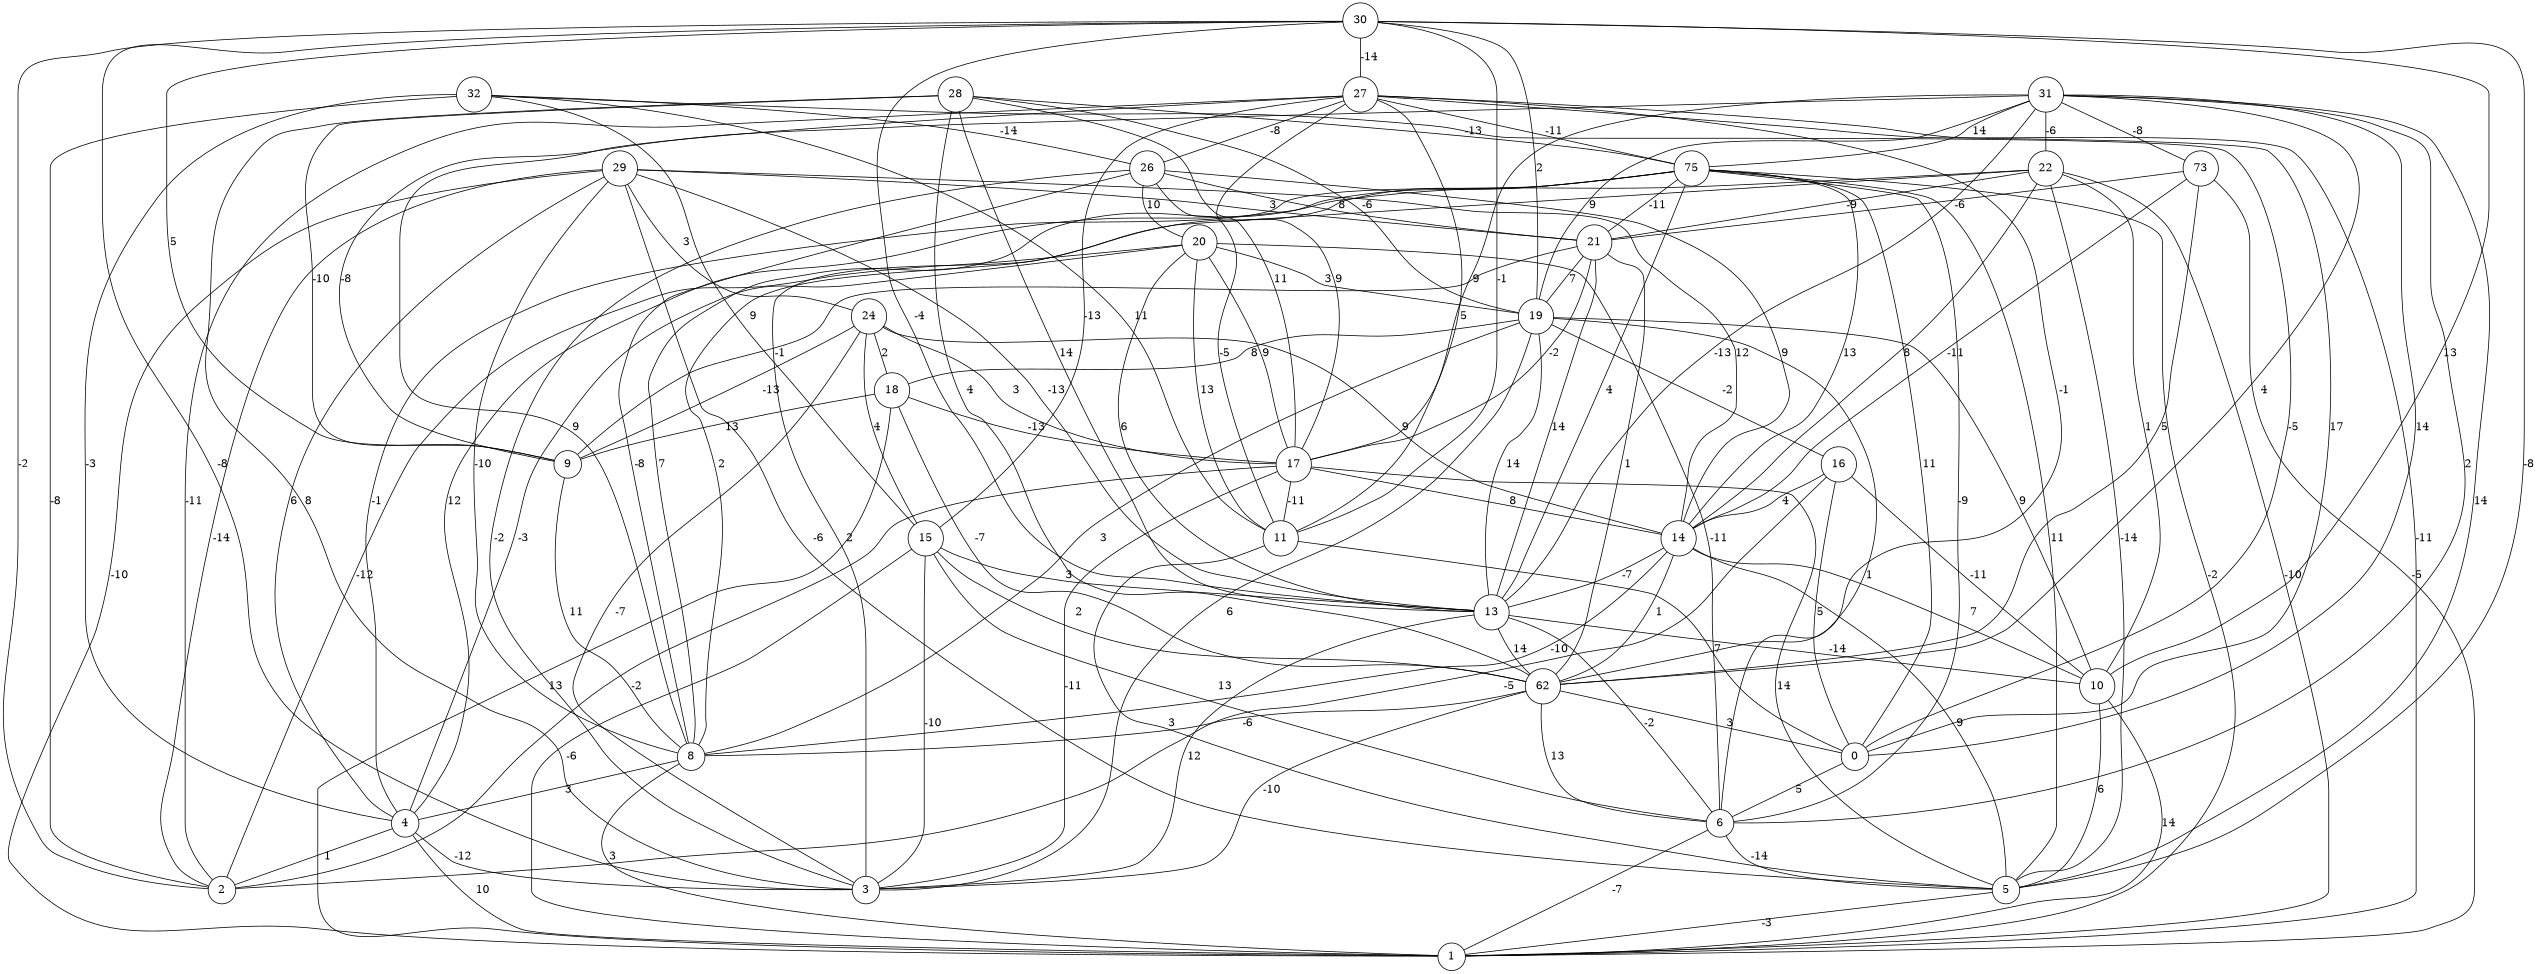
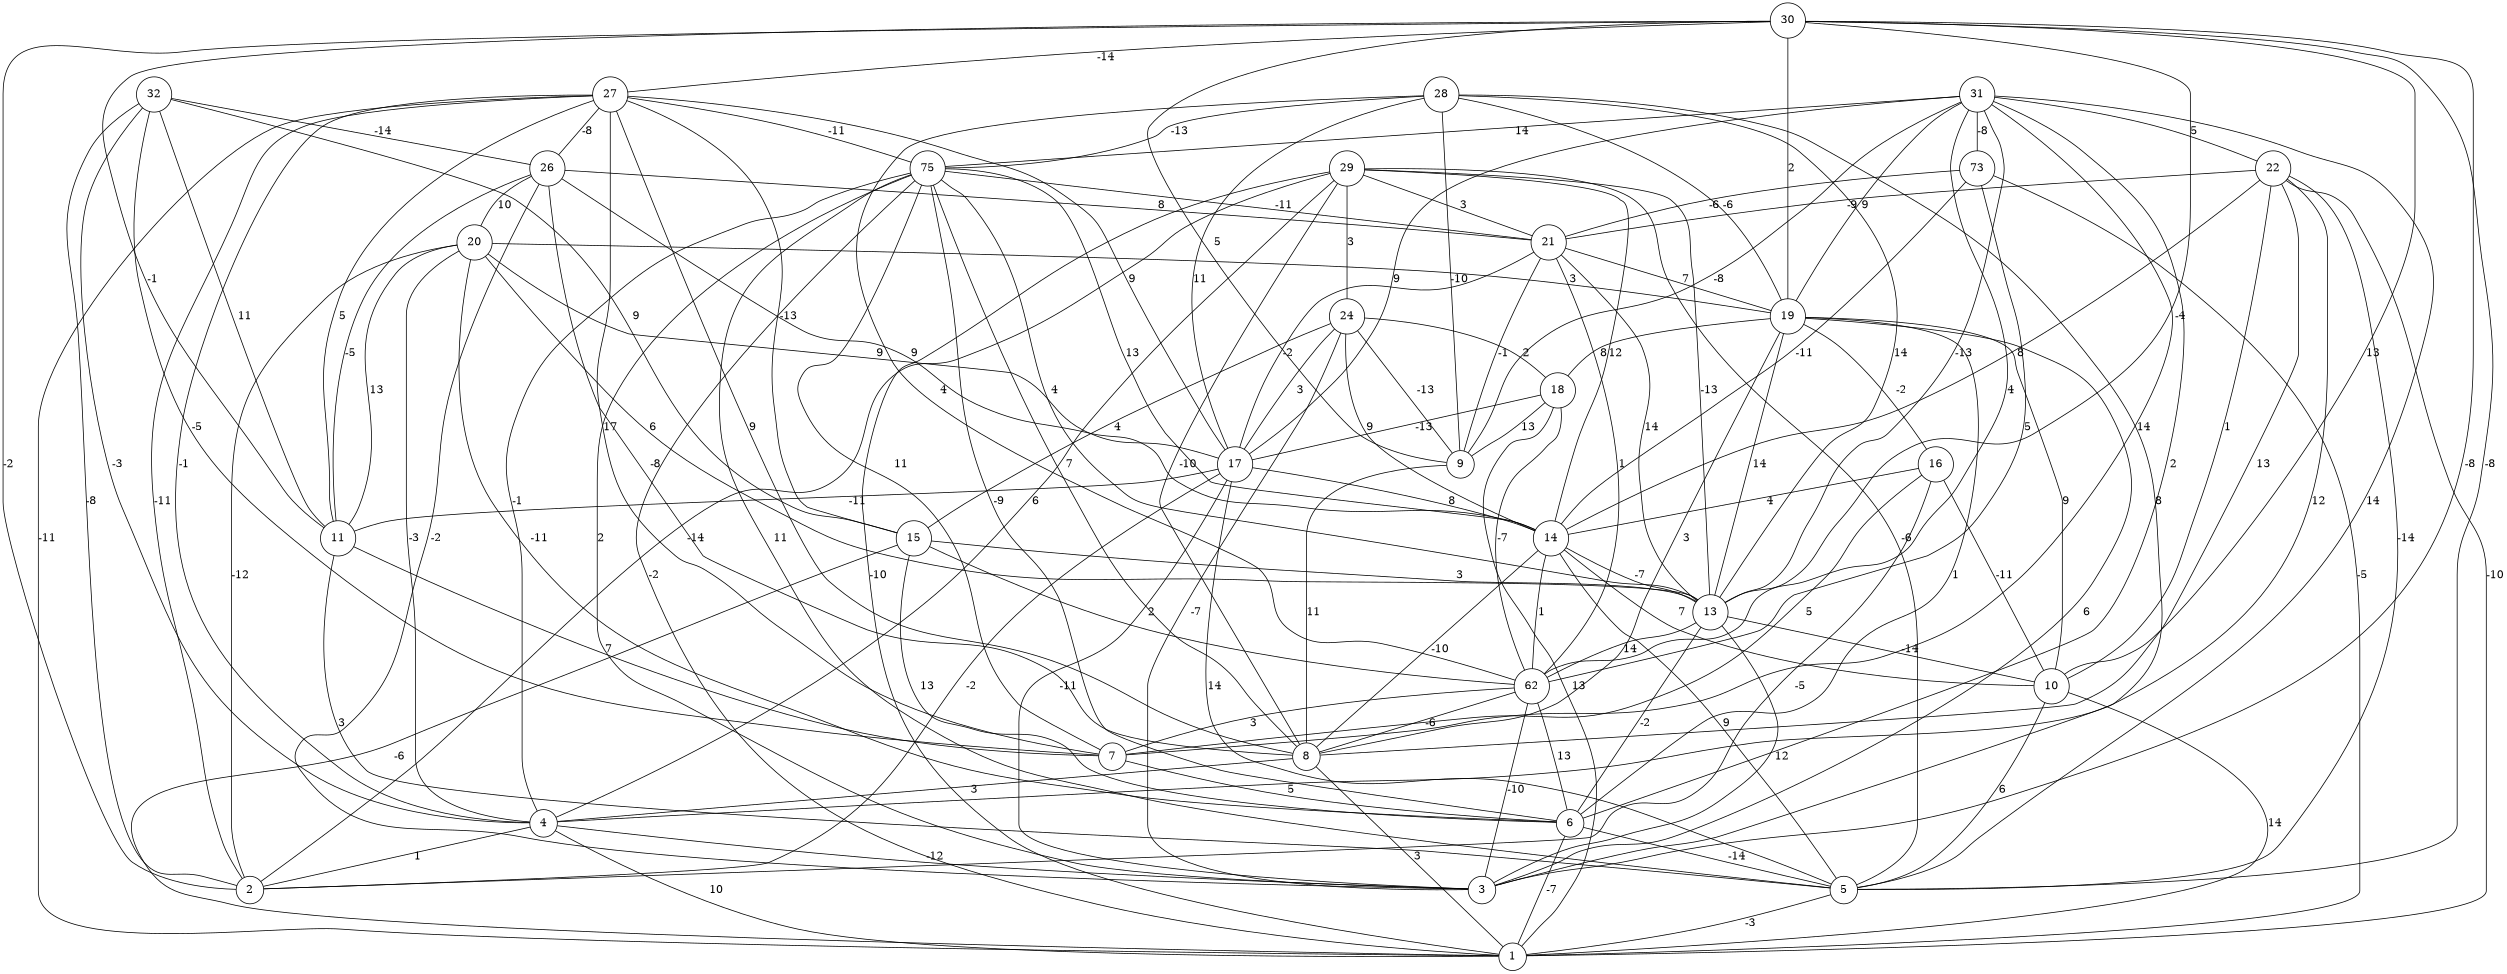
edge "31" -- "22": label "-6" -> "5"
edge "27" -- "62": now "27" -- "4"
edge "22" -- "8": label "2" -> "13"
edge "15" -- "3": removed, label "-10"
node "0": label "0" -> "7"
